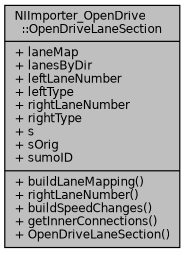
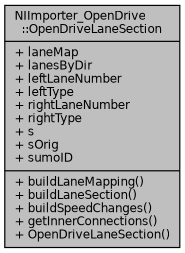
node "NIImporter_OpenDrive": text "+ rightLaneNumber()" -> "+ buildLaneSection()"
